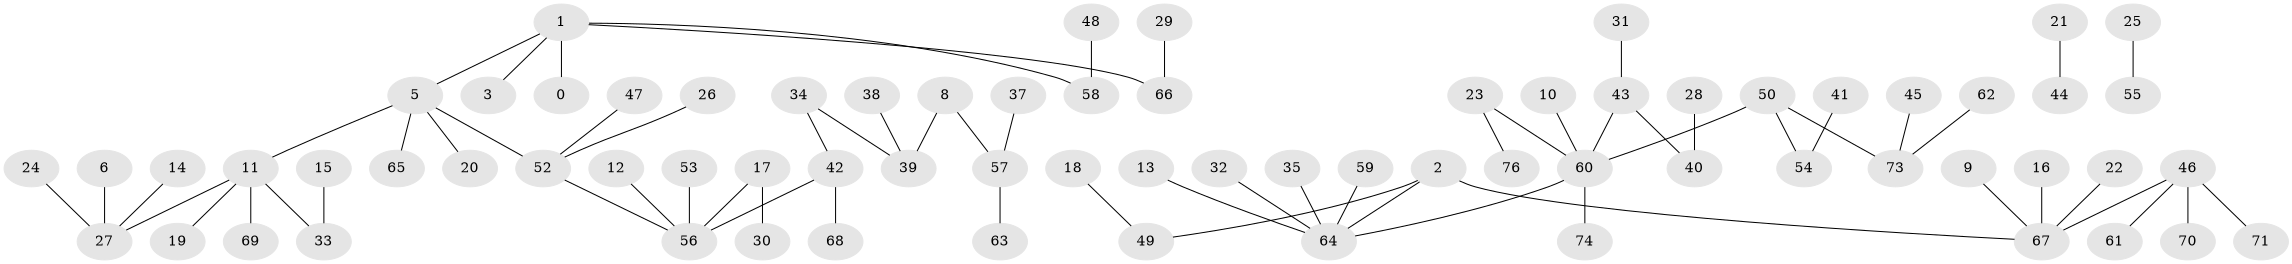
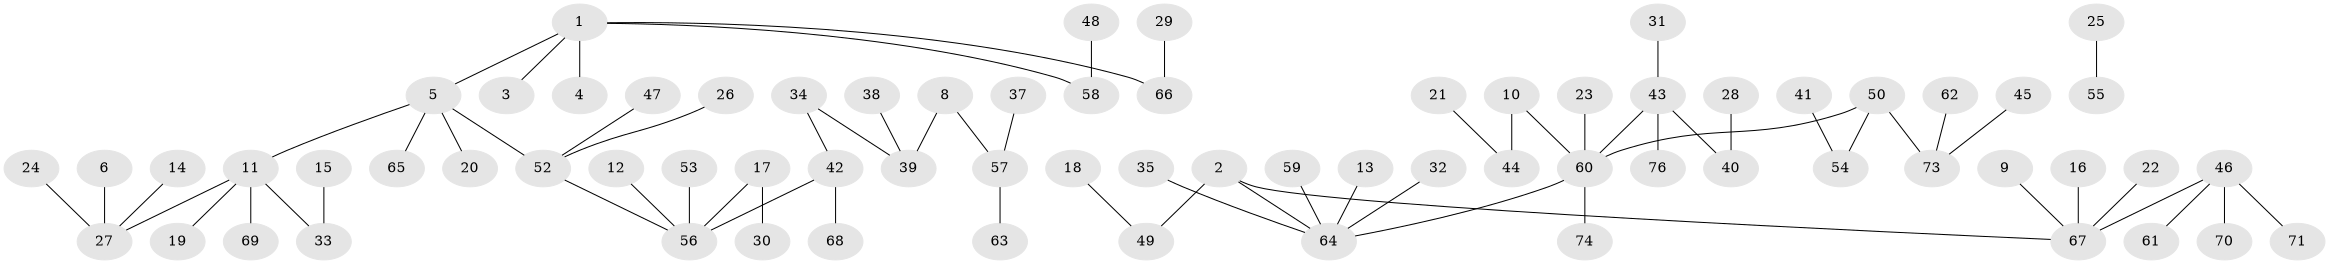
node "0": label "0" -> "4"
edge "23" -- "76": now "43" -- "76"
edge "10" -- "44": added
